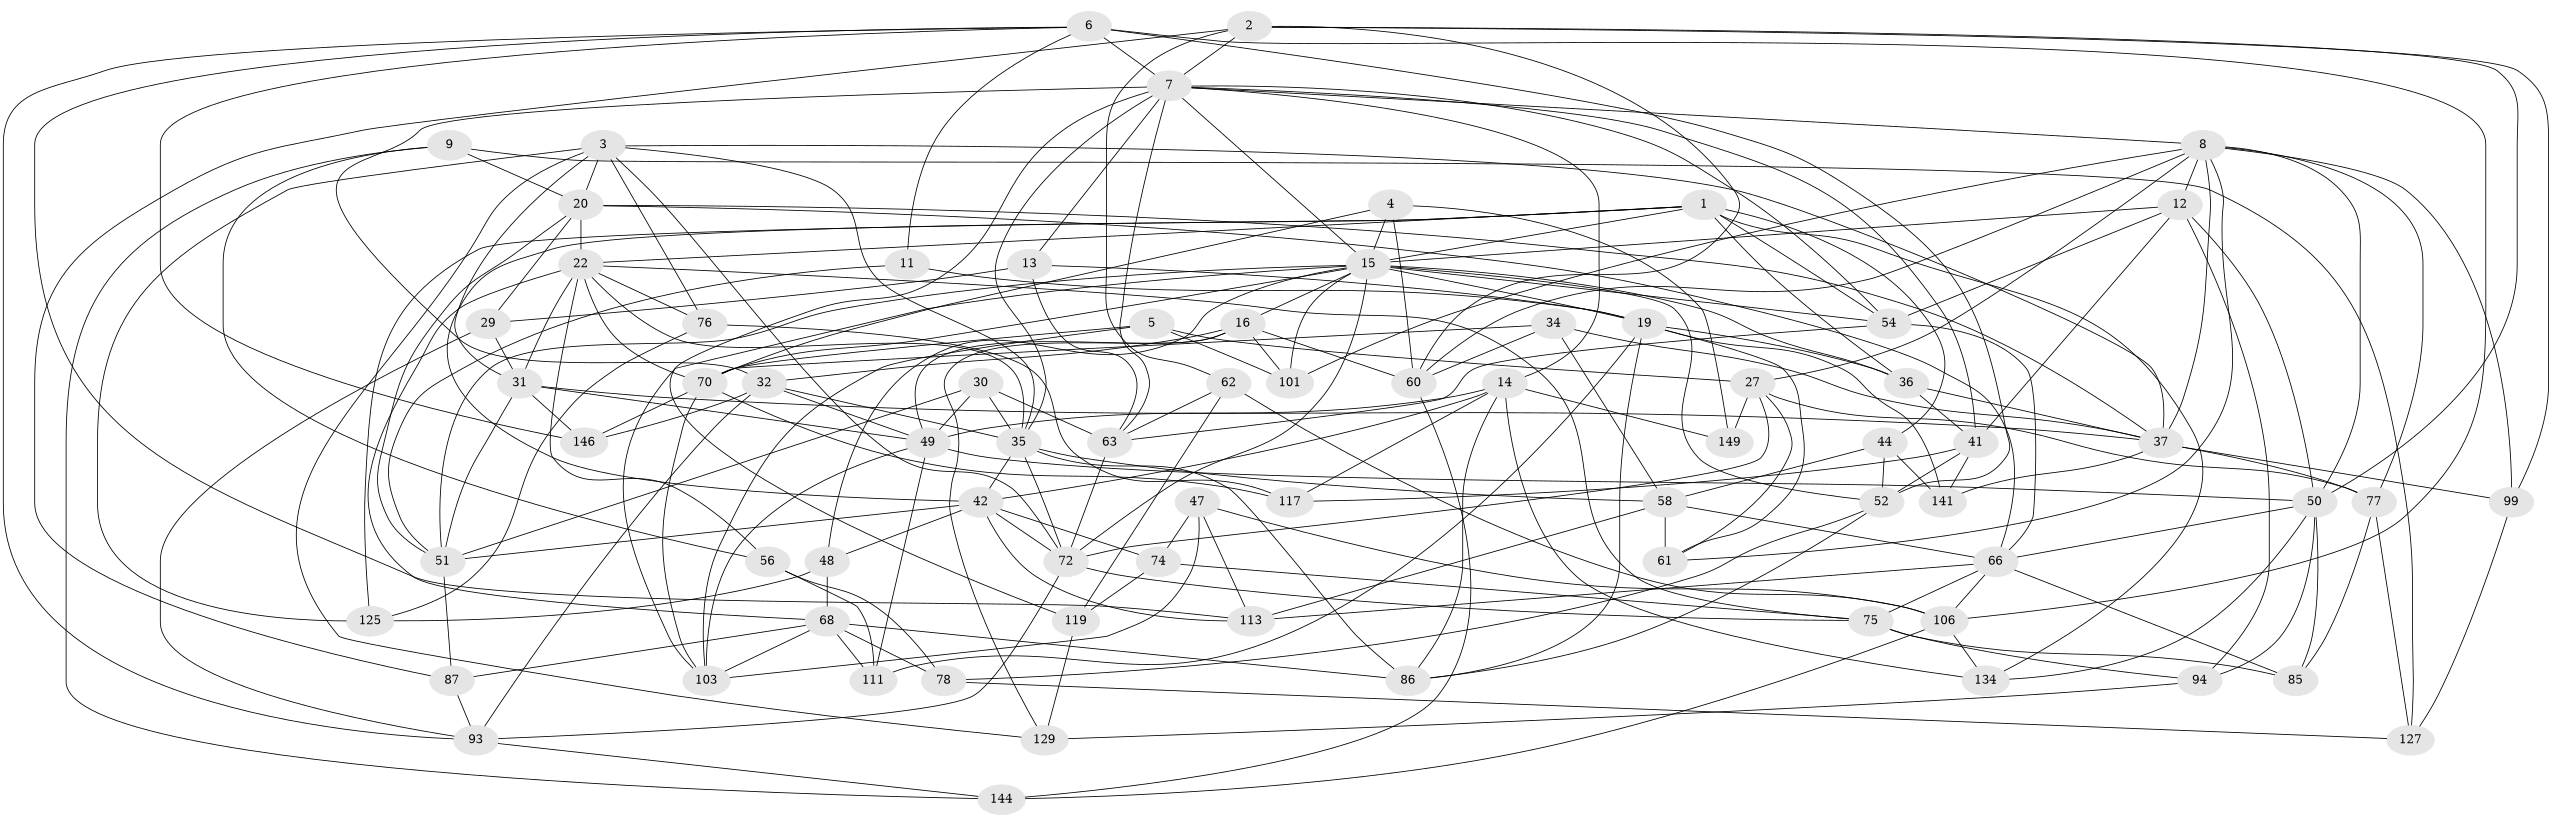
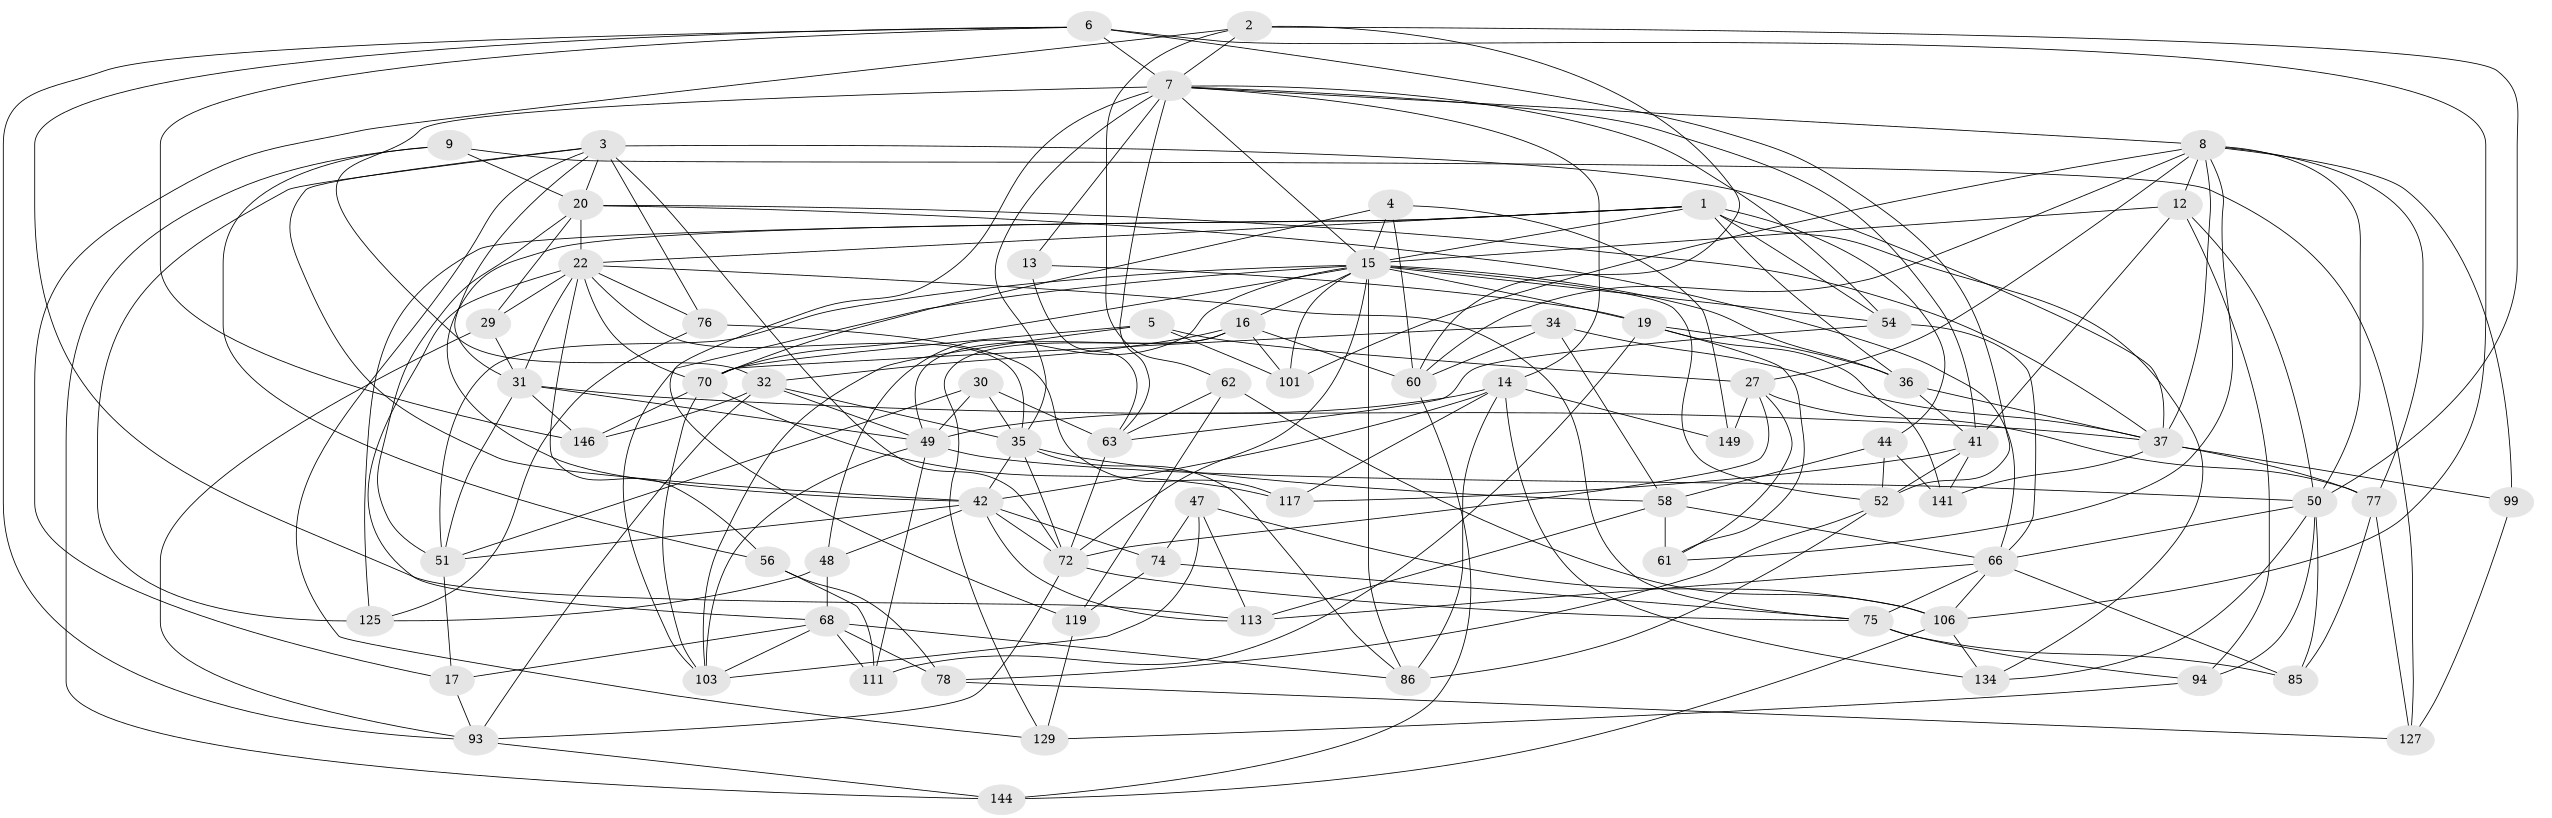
edge "2" -- "99": removed
edge "3" -- "35": now "3" -- "42"
node "11": removed
edge "12" -- "54": removed
edge "13" -- "29": now "22" -- "29"
edge "19" -- "86": now "15" -- "86"
node "87": label "87" -> "17"
